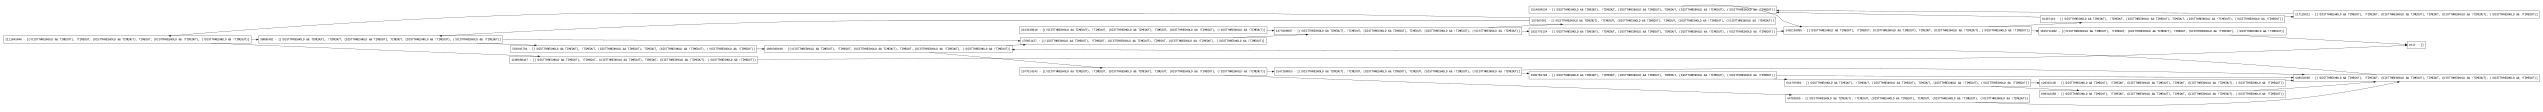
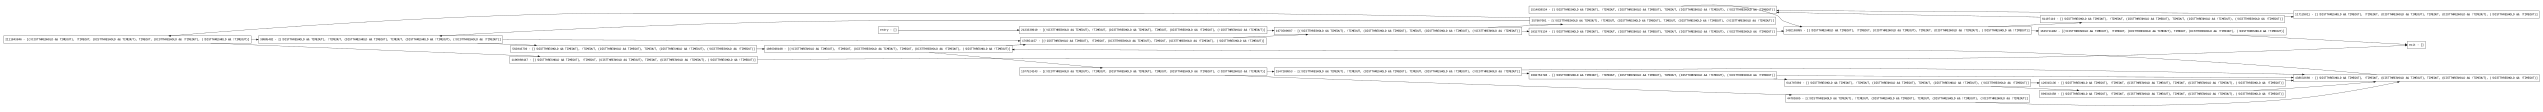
node "entry - []": added
